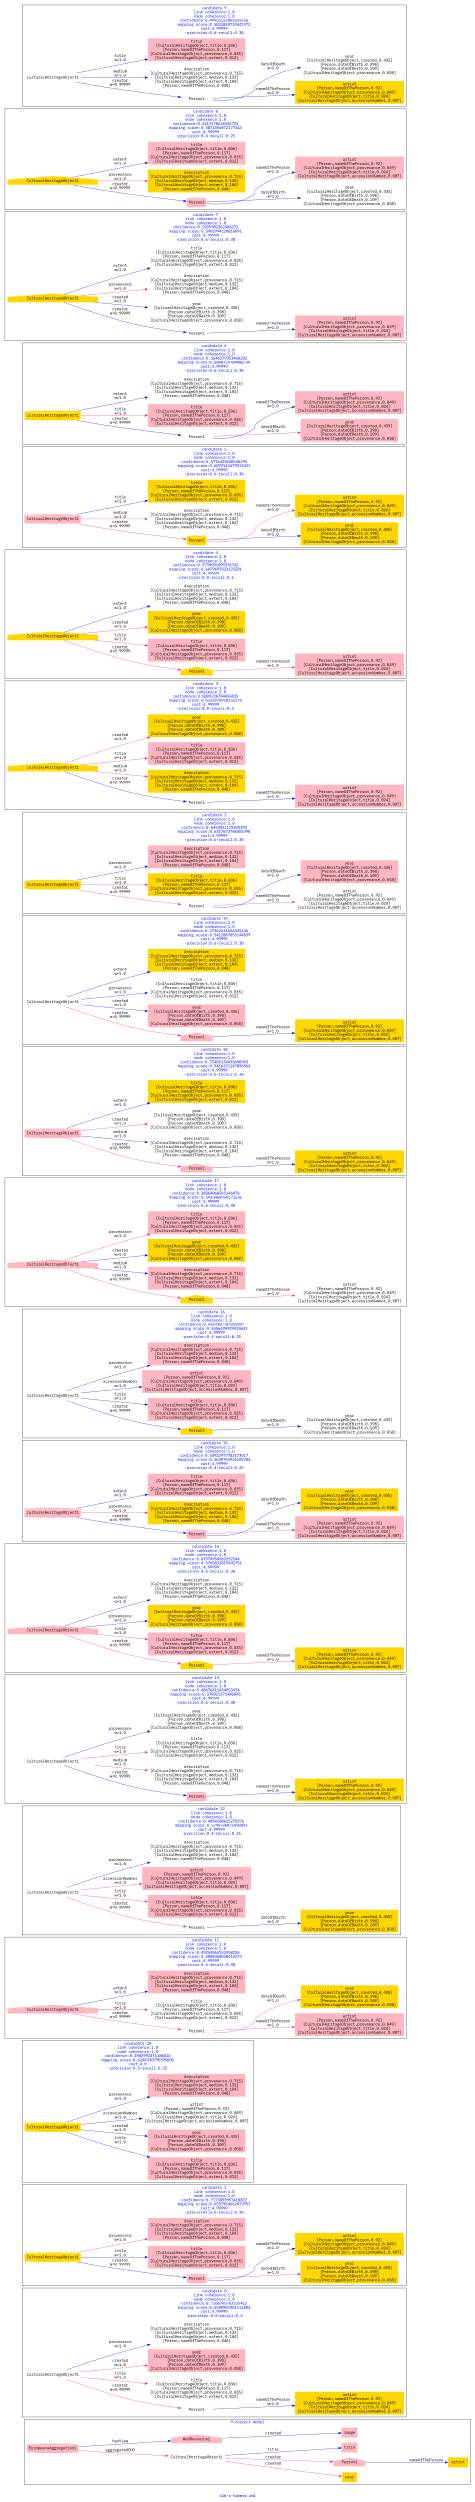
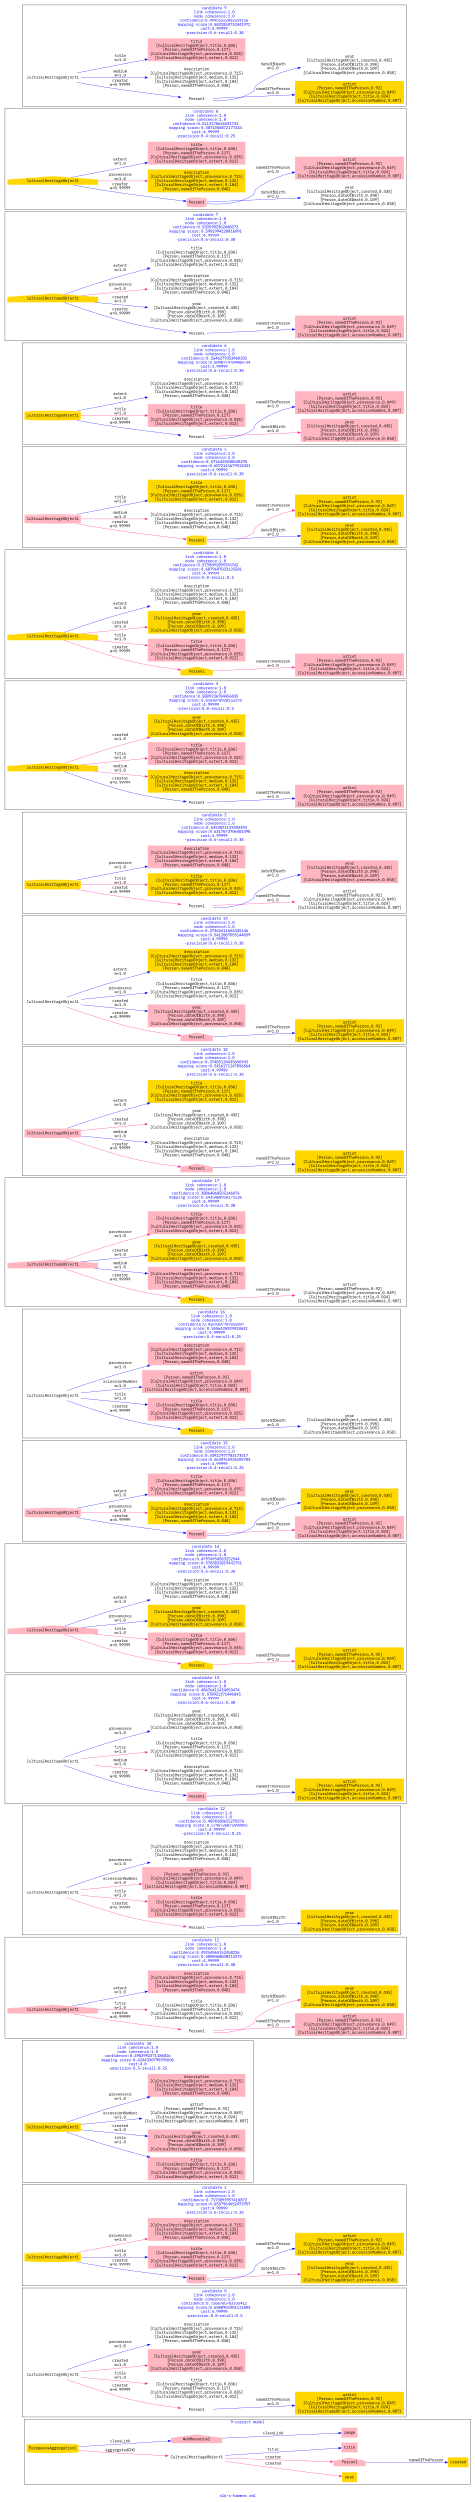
edge "WebResource1" -> "image": label "created" -> "classLink"
edge "EuropeanaAggregation1" -> "WebResource1": label "hasView" -> "classLink"
node "EuropeanaAggregation1": fillcolor lightpink -> gold
node "artist": label "artist" -> "created"
